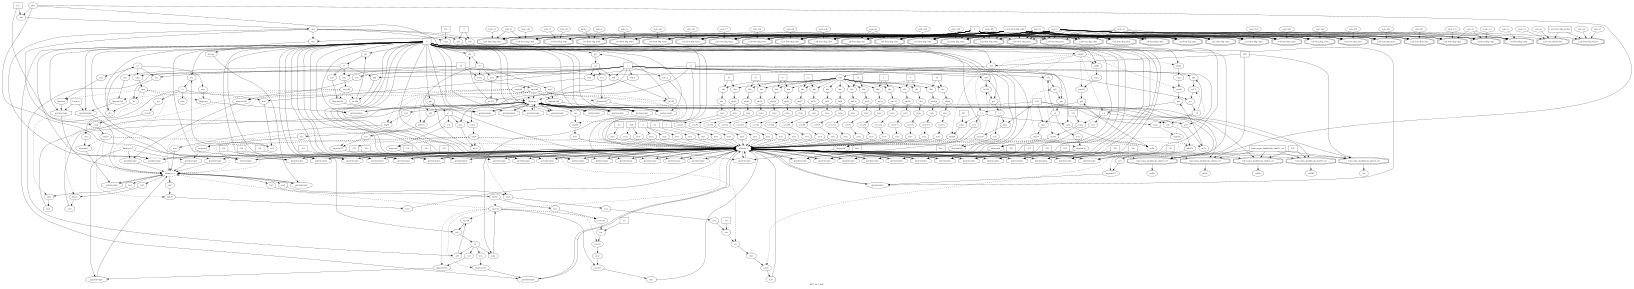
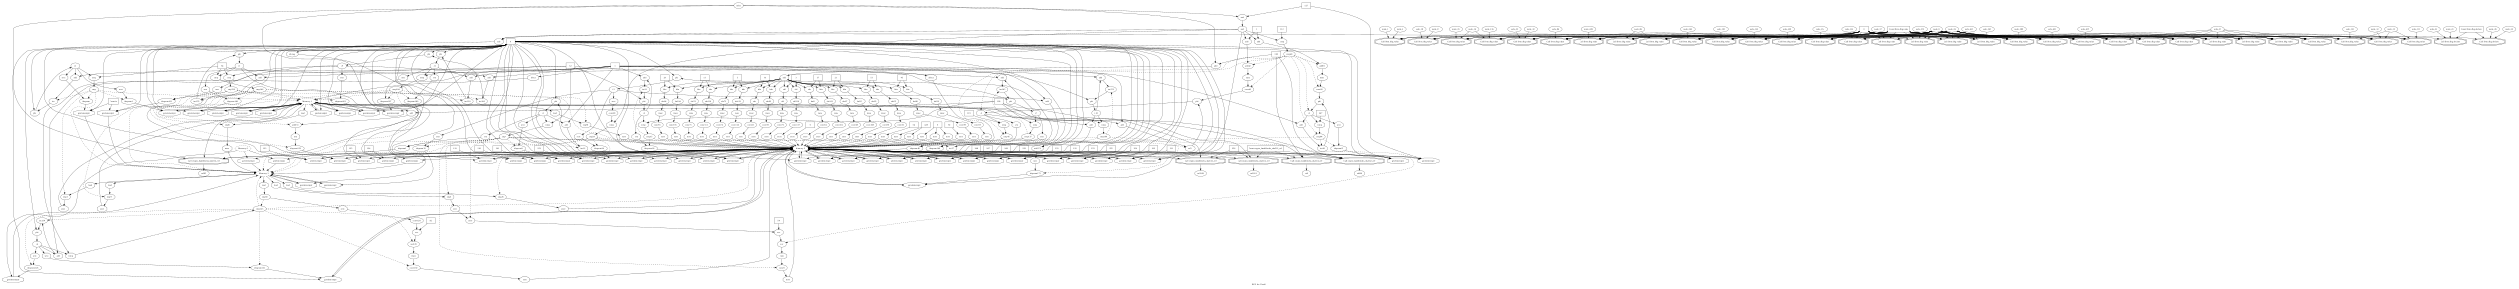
node "node_32": added
node "45": added
edge "cmp4" -> "253": now "cmp4" -> "conv"
edge "cmp4" -> "Memory 2": style dashed -> solid
node "idxprom34": added
edge "cmp123" -> "conv128": removed
edge "cmp123" -> "conv130": style solid -> dashed
